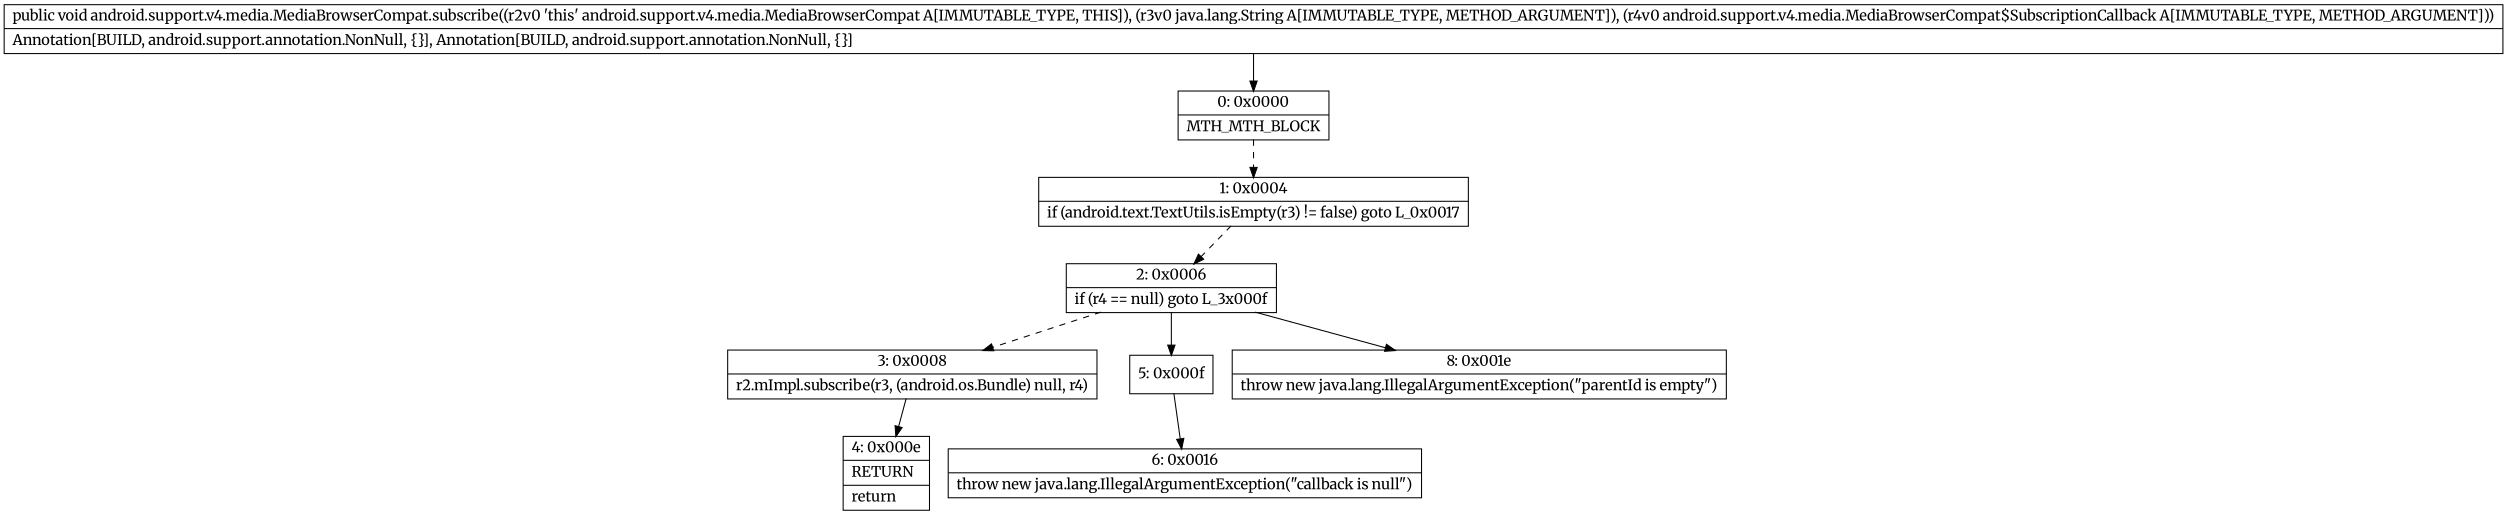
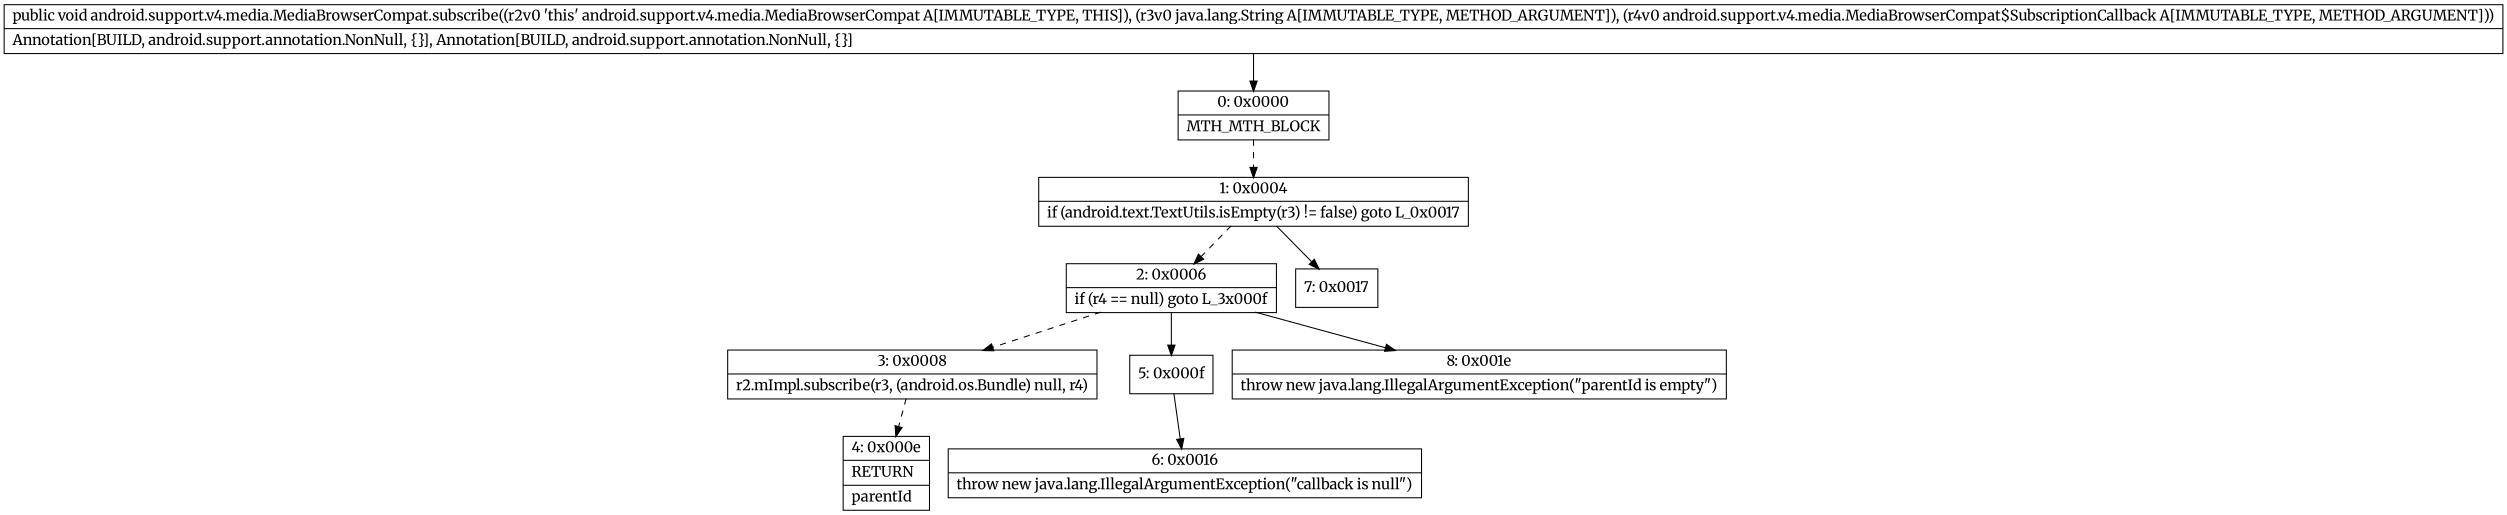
node "7: 0x0017": added
edge "3: 0x0008" -> "4: 0x000e": style solid -> dashed
node "4: 0x000e": text "return" -> "parentId"
